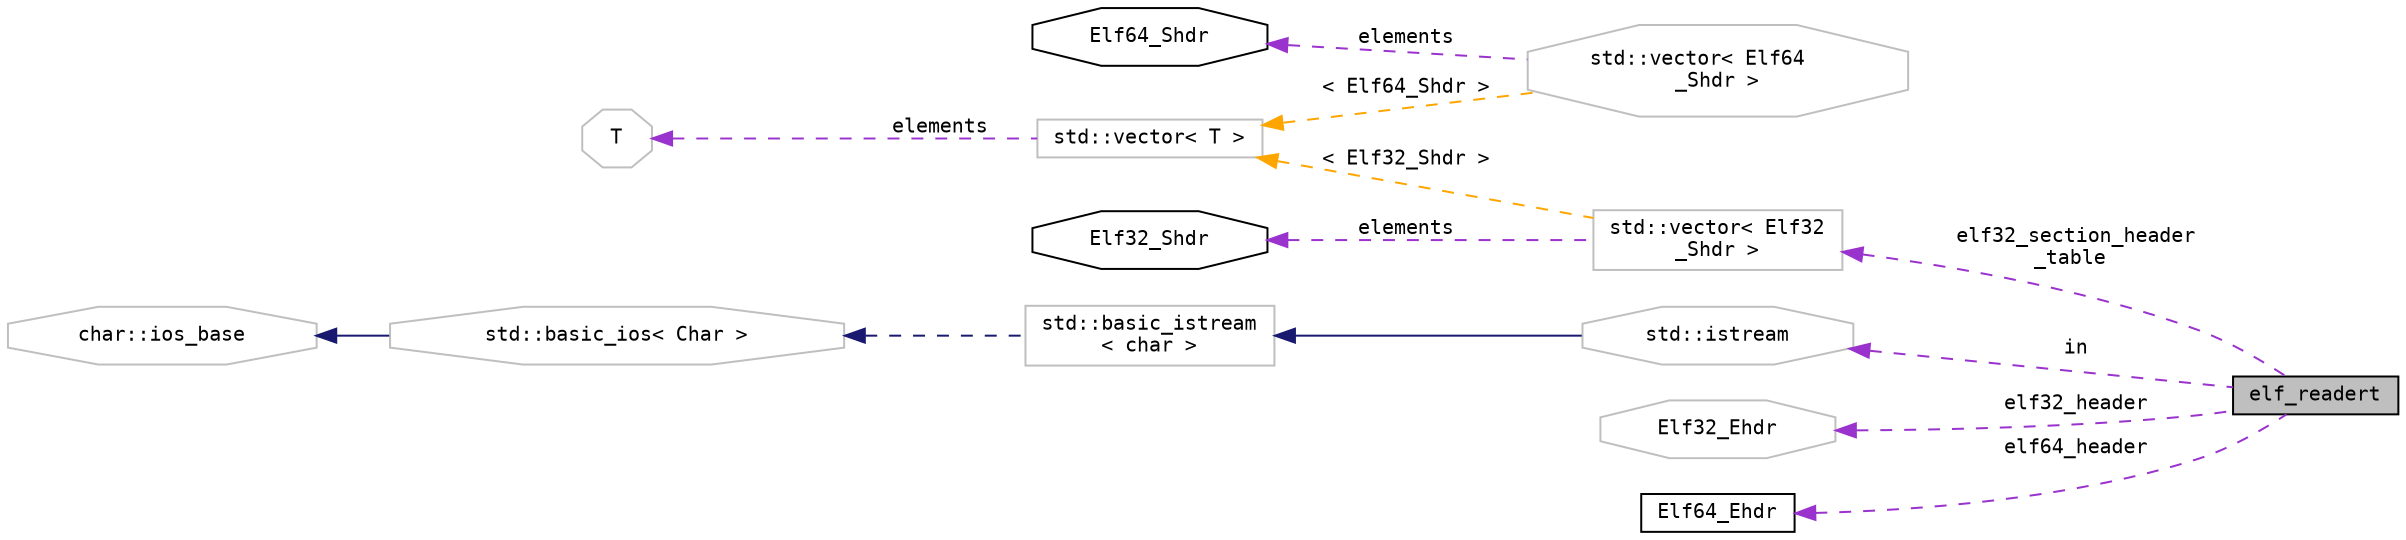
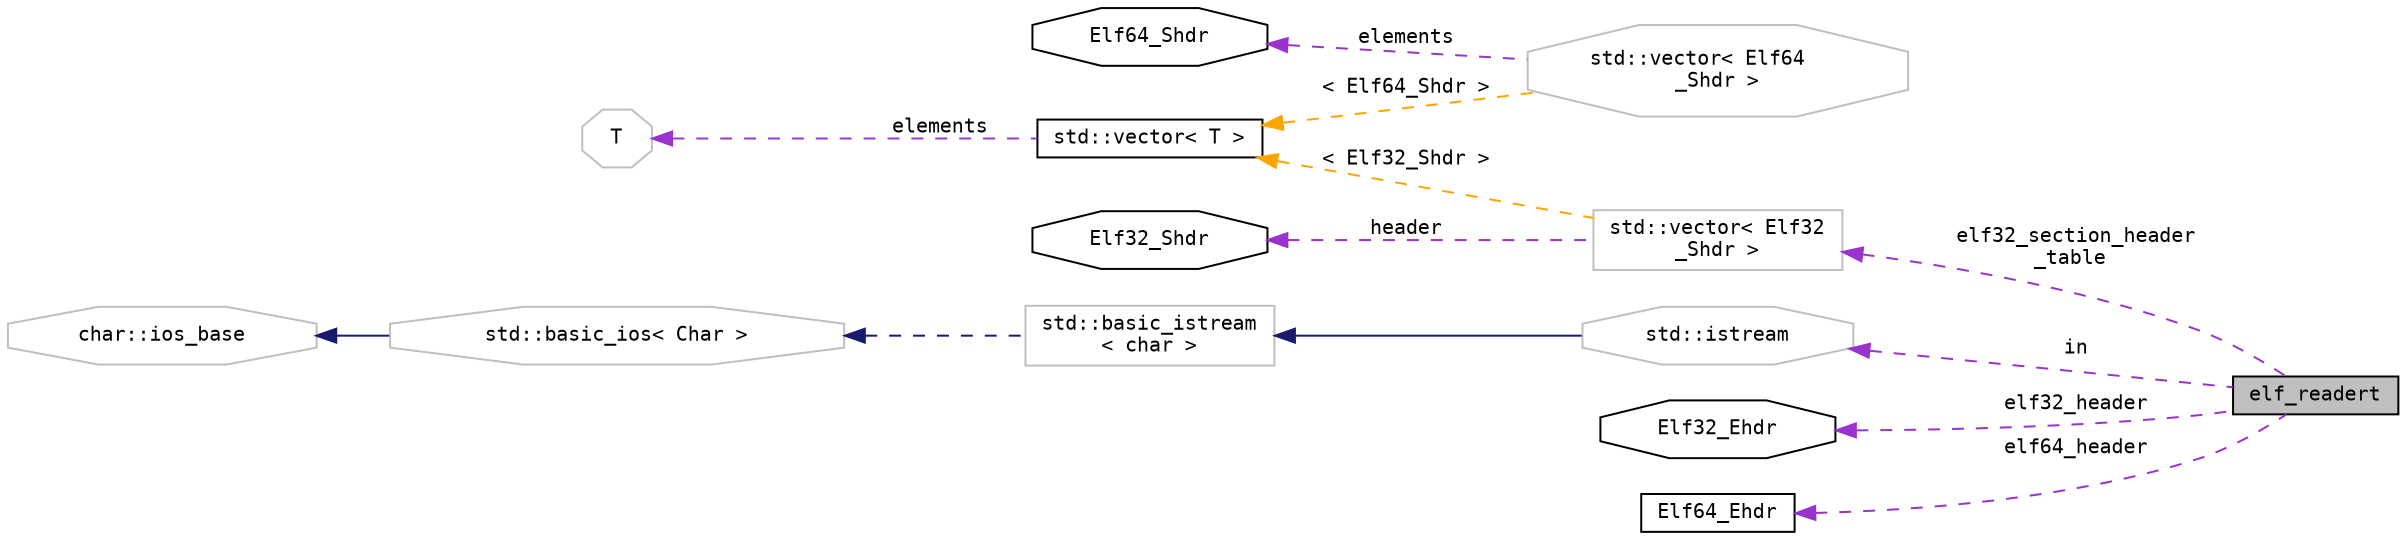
node "std::vector< T >": color grey75 -> black
edge "std::vector< Elf32 _Shdr >" -> "Elf32_Shdr": label " elements" -> " header"
node "Elf32_Ehdr": color grey75 -> black
